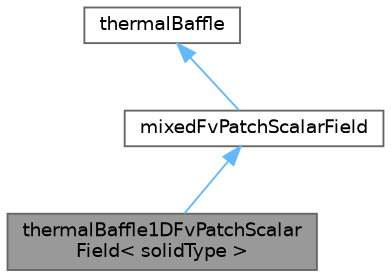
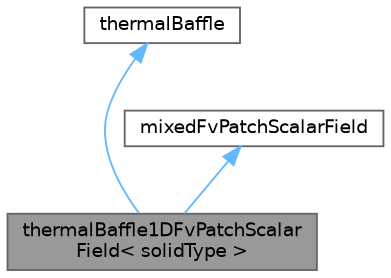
edge "mixedFvPatchScalarField" -> "thermalBaffle": now "thermalBaffle1DFvPatchScalar Field< solidType >" -> "thermalBaffle"
